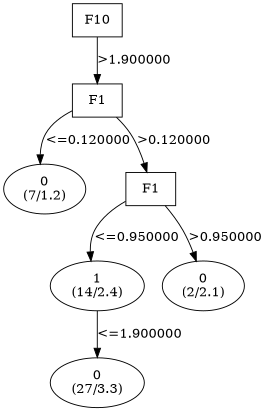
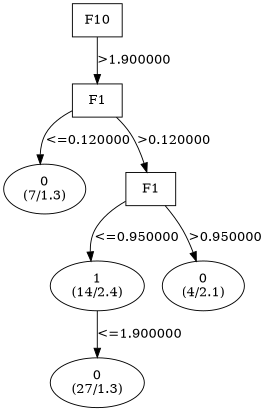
node "0 (7/1.2)": label "0 (7/1.2)" -> "0 (7/1.3)"
node "0 (2/2.1)": label "0 (2/2.1)" -> "0 (4/2.1)"
node "0 (27/3.3)": label "0 (27/3.3)" -> "0 (27/1.3)"
